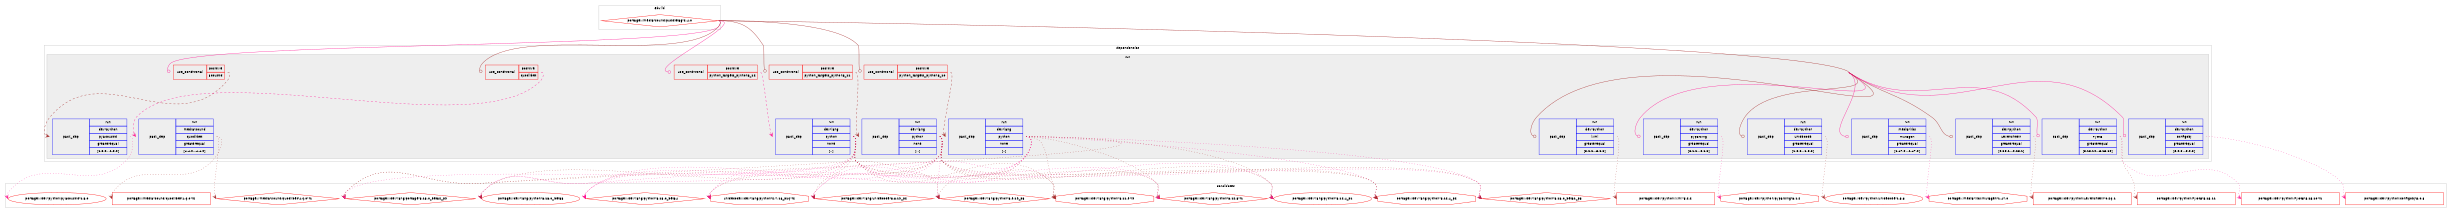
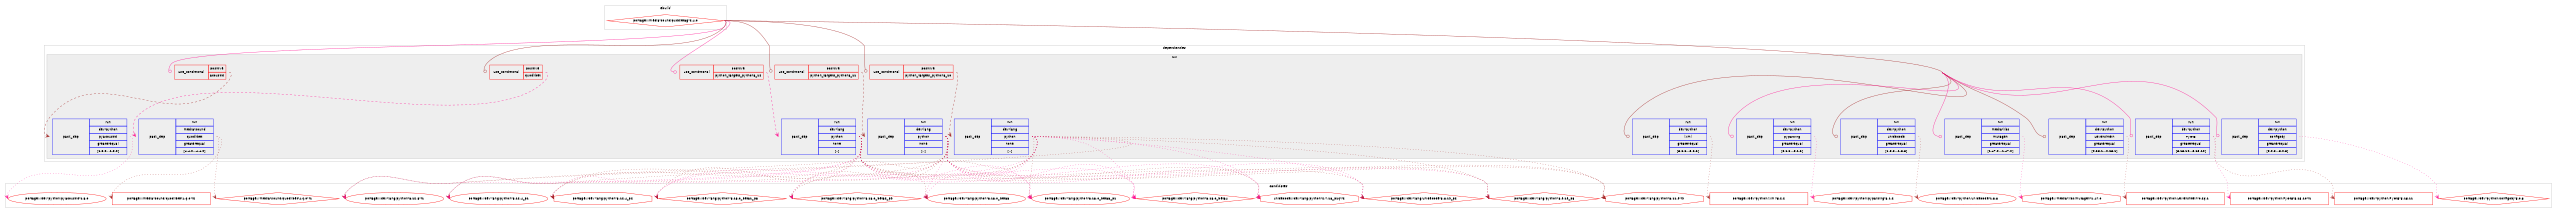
node "portage://dev-lang/portage-3.13.0_beta2_p9": label "portage://dev-lang/portage-3.13.0_beta2_p9" -> "portage://dev-lang/python-3.13.0_beta2_p9"
node "portage://dev-lang/python-3.13.0_beta3_p1": added
node "portage://dev-lang/python-3.12.3-r1": shape diamond -> ellipse
node "portage://dev-python/configobj-5.0.8": shape box -> diamond
